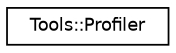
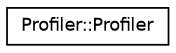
node "Tools::Profiler": label "Tools::Profiler" -> "Profiler::Profiler"
